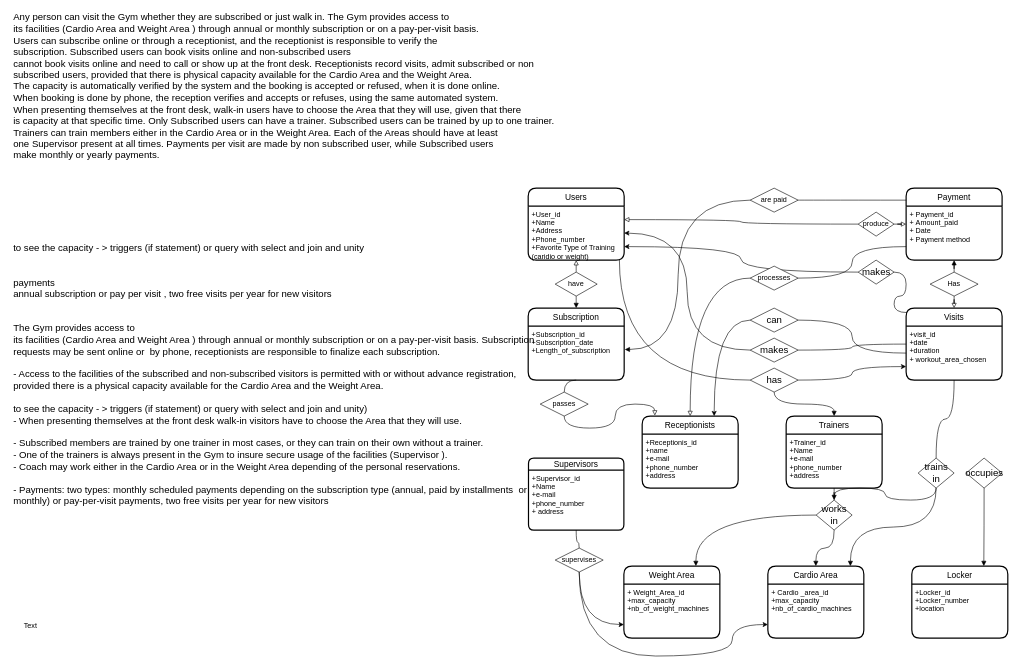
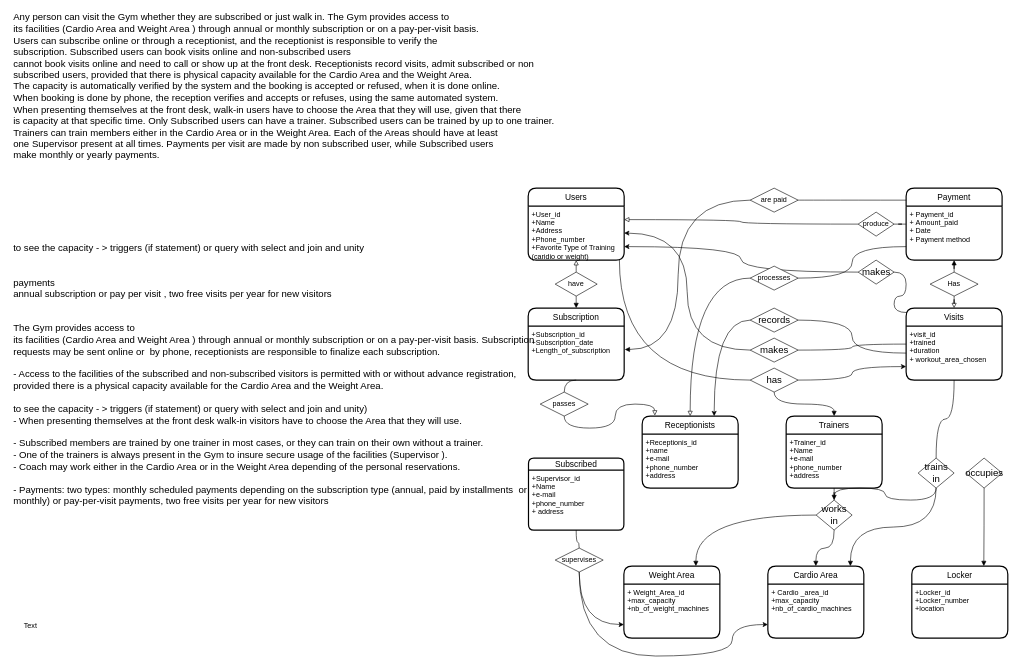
edge "produce" -> "Payment": arrowhead block -> none
node "can": label "can" -> "records"
node "+visit_id +date +duration + workout_area_chosen": label "+visit_id +date +duration + workout_area_chosen" -> "+visit_id +trained +duration + workout_area_chosen"
node "Supervisors": label "Supervisors" -> "Subscribed"
